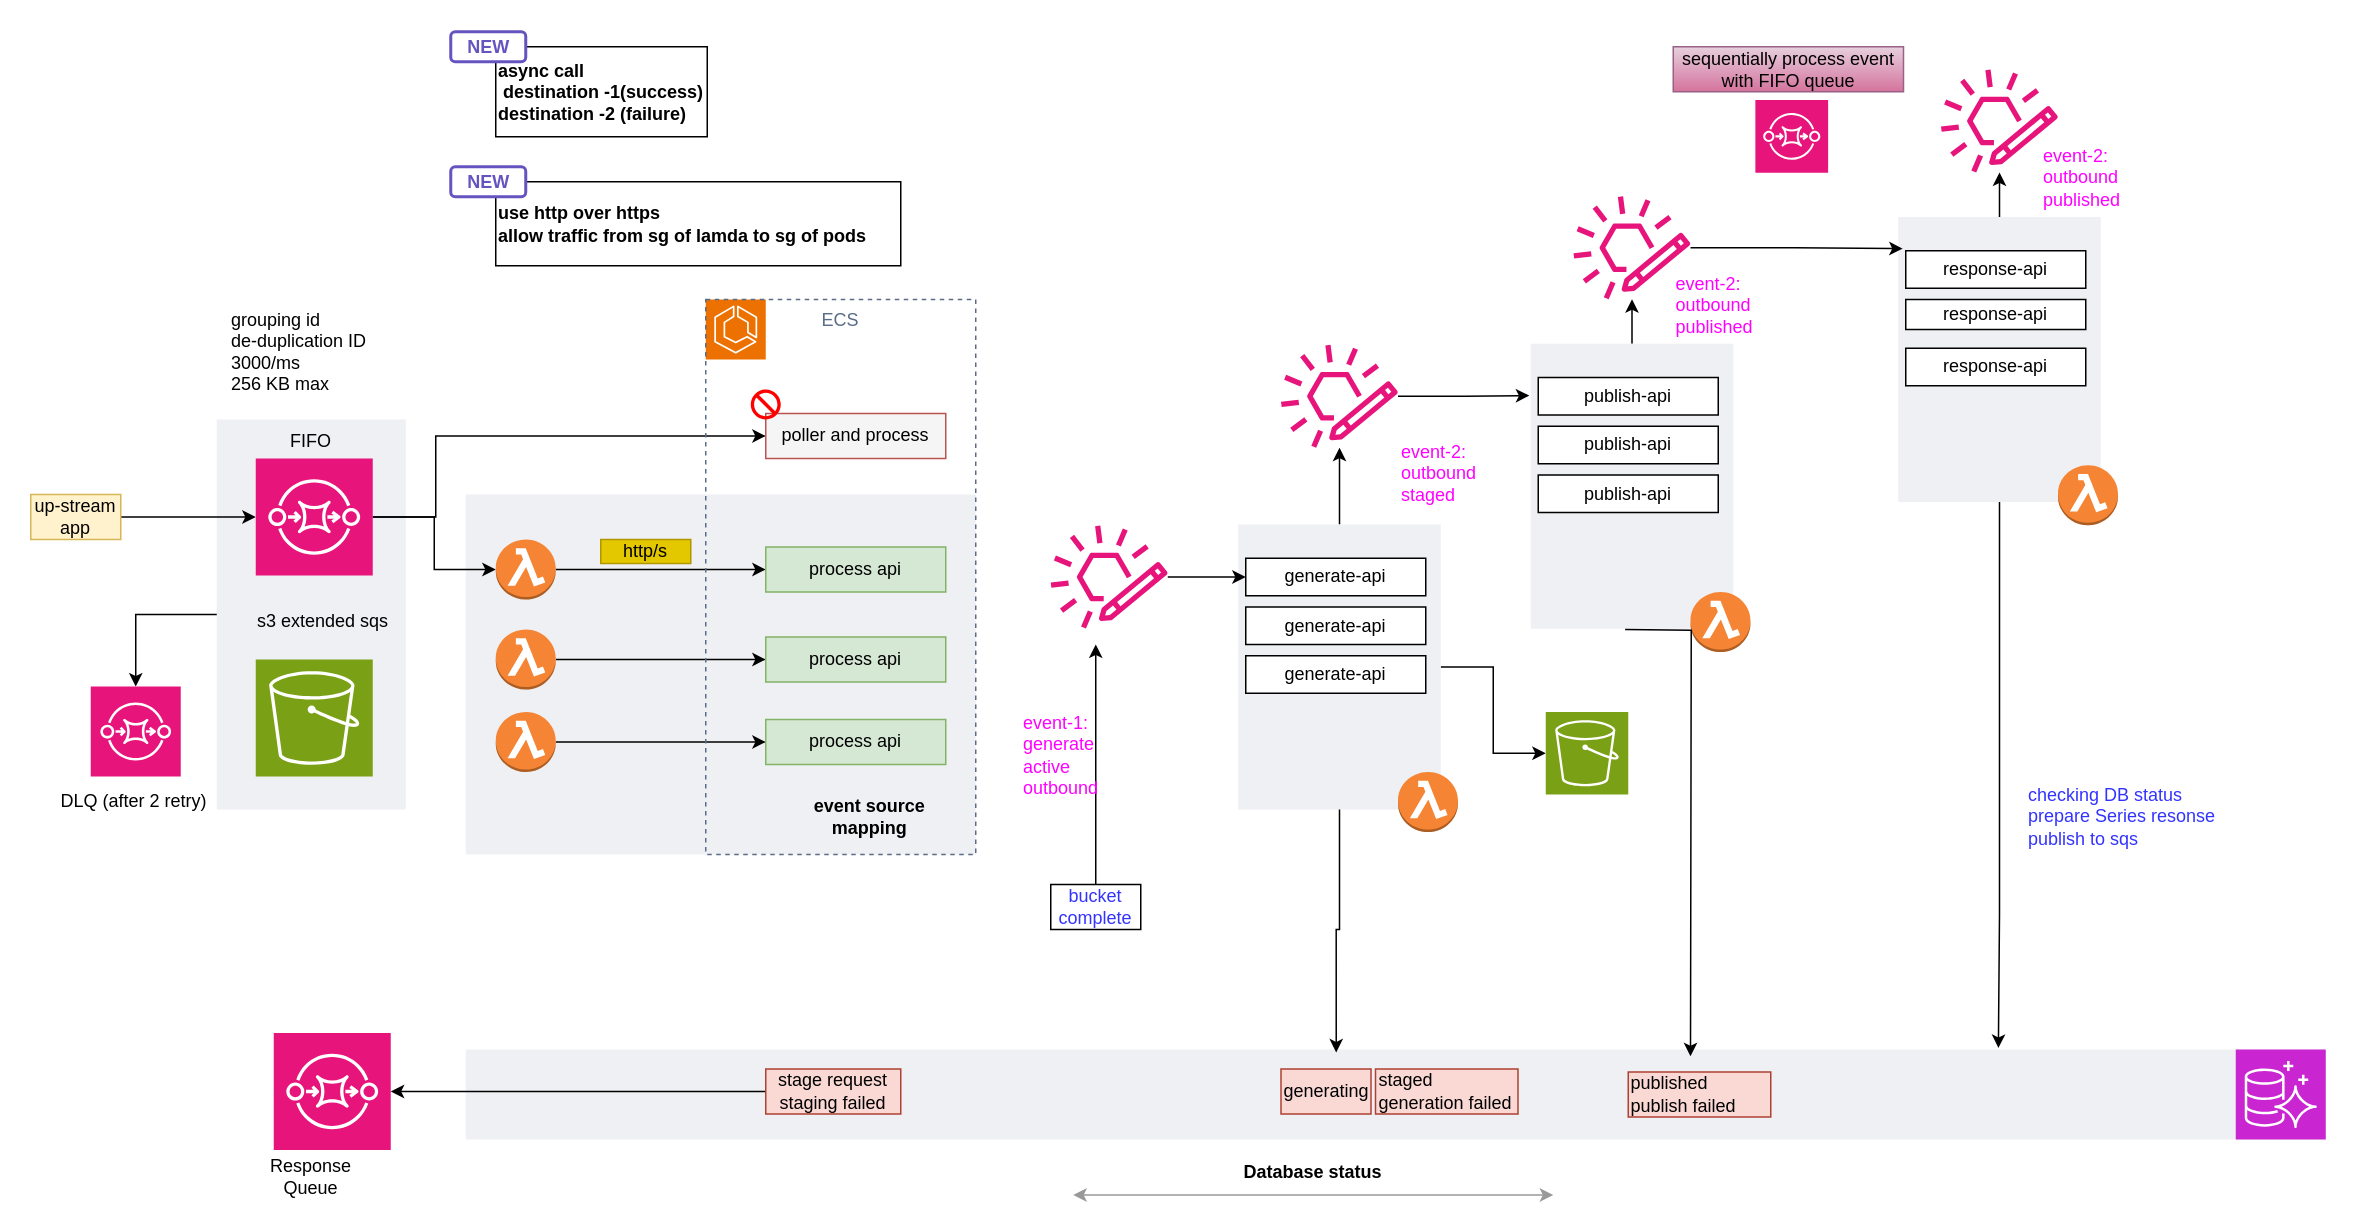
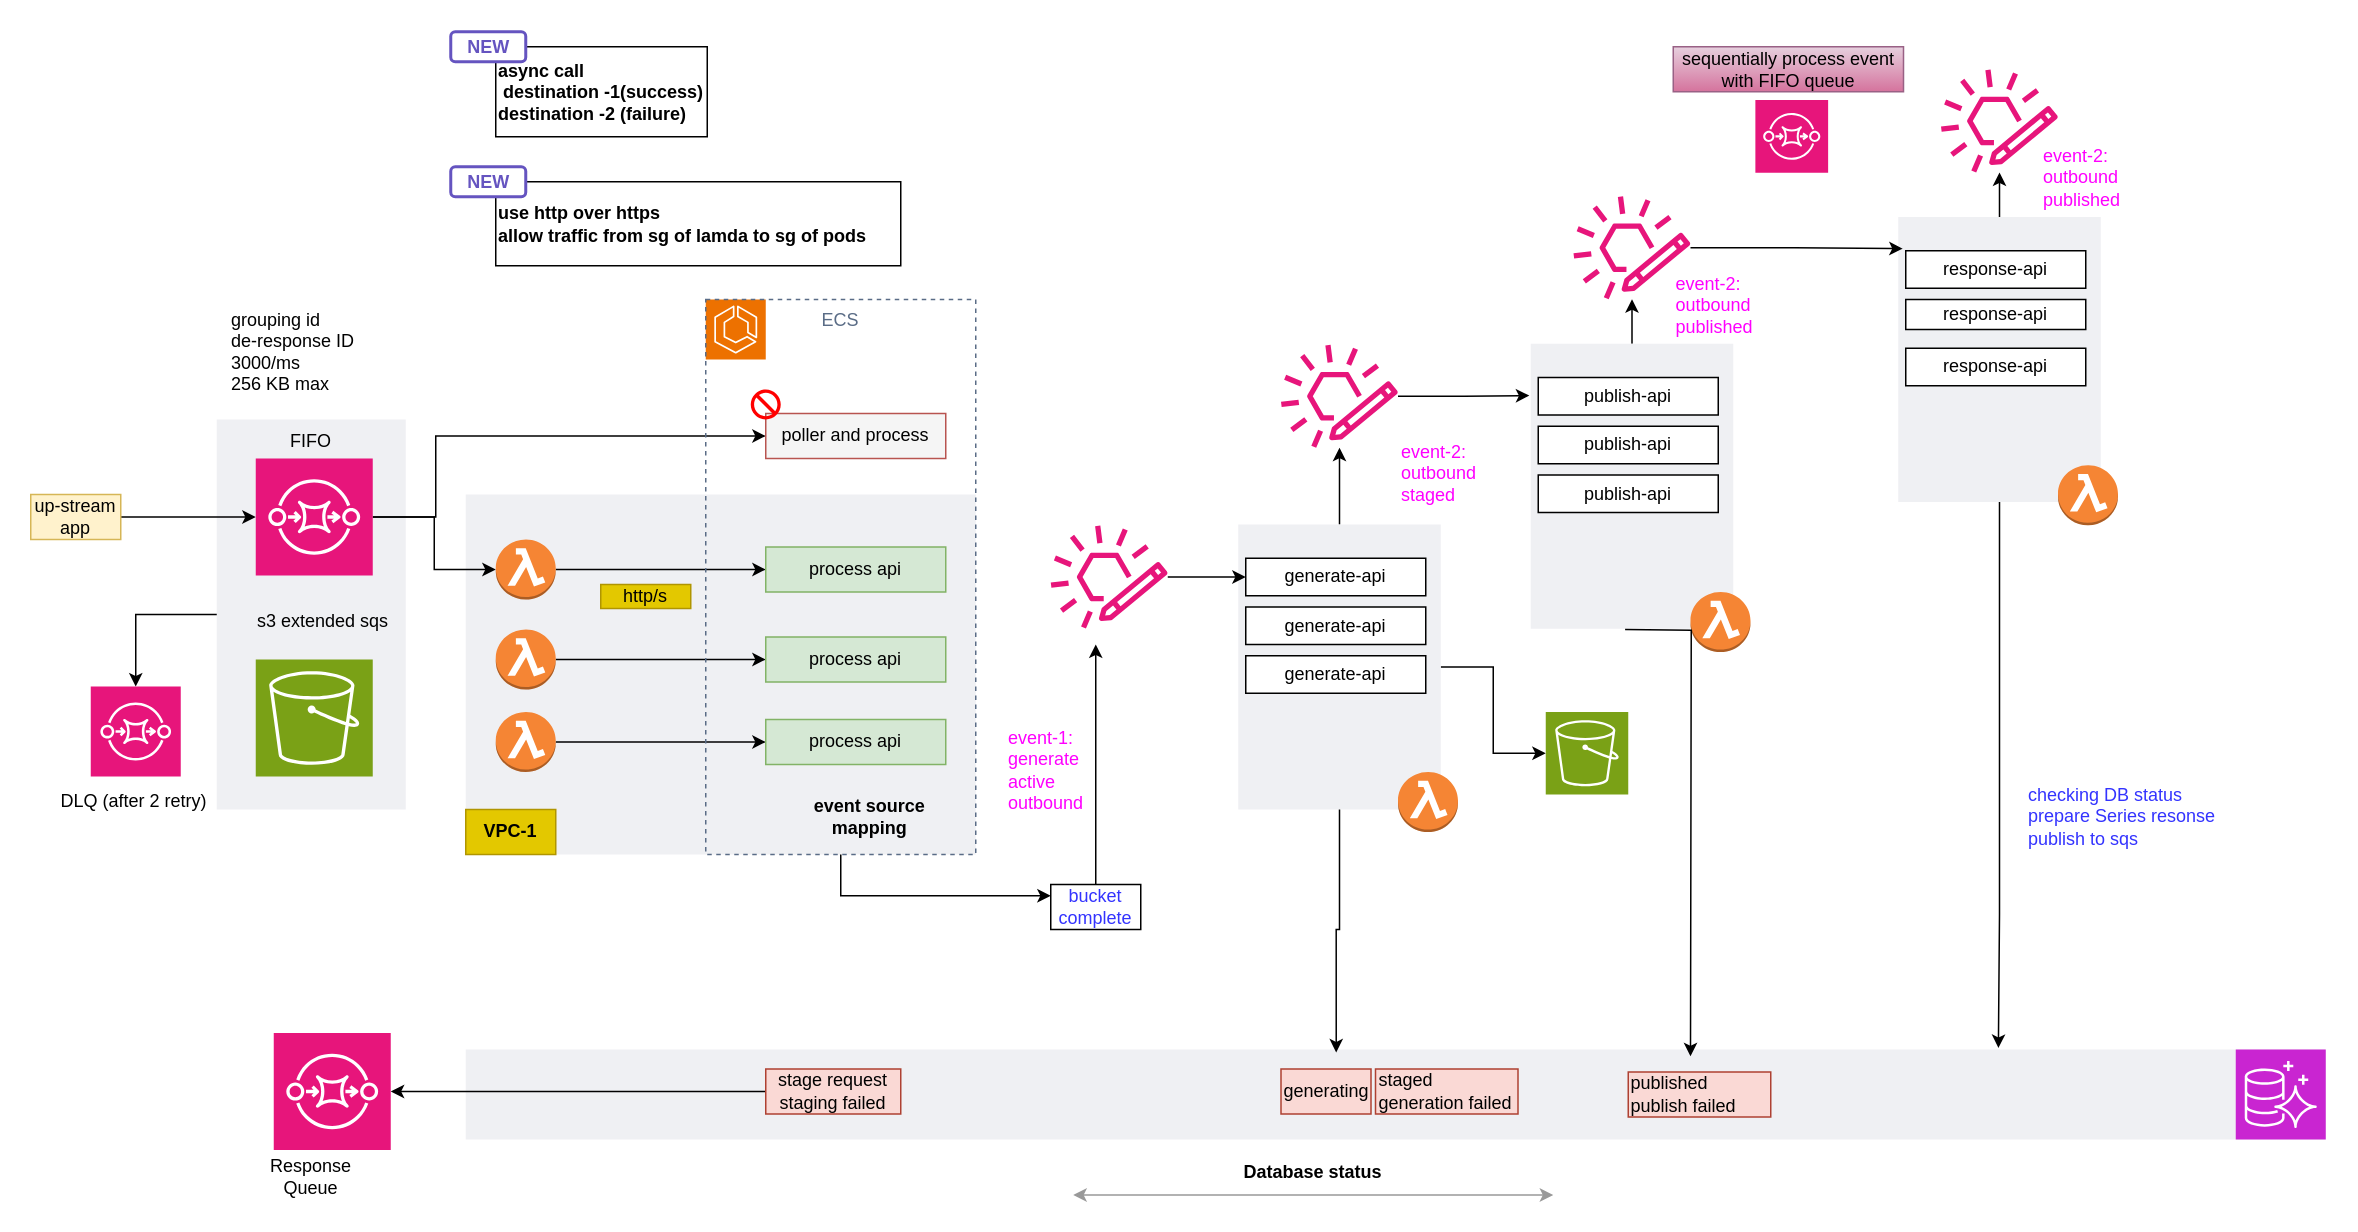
node "grouping id de-duplication ID 3000/ms 256 KB max": label "grouping id de-duplication ID 3000/ms 256 KB max" -> "grouping id de-response ID 3000/ms 256 KB max"
node "http/s": moved (646, 551) -> (646, 596)
node "event-1: generate active outbound": moved (1070, 755) -> (1055, 770)
node "VPC-1": added
edge "ECS" -> "bucket complete": added
